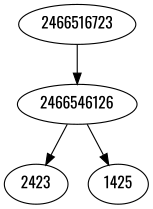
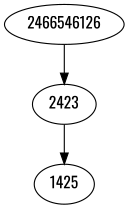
node "2466516723": removed
edge "2466546126" -> "1425": now "2423" -> "1425"
